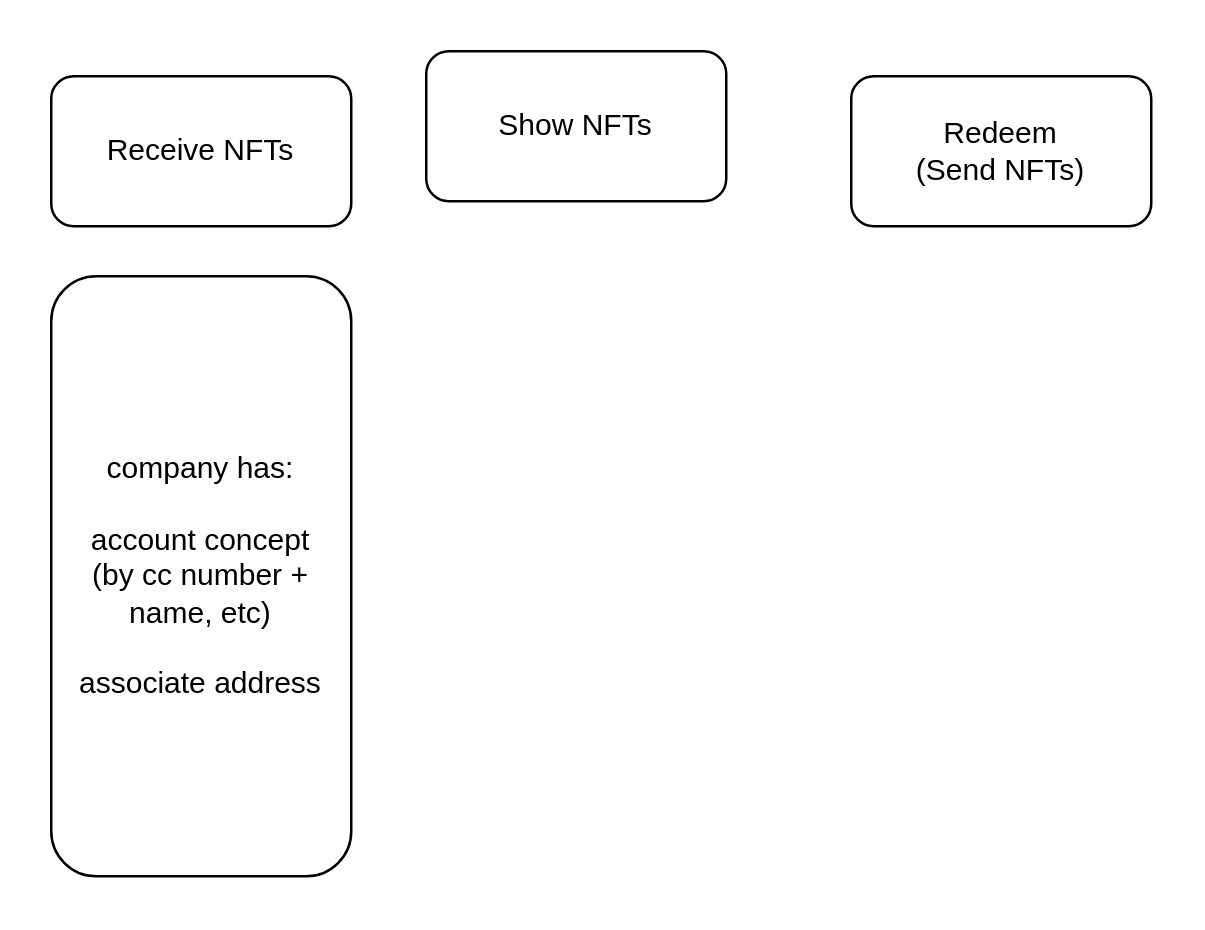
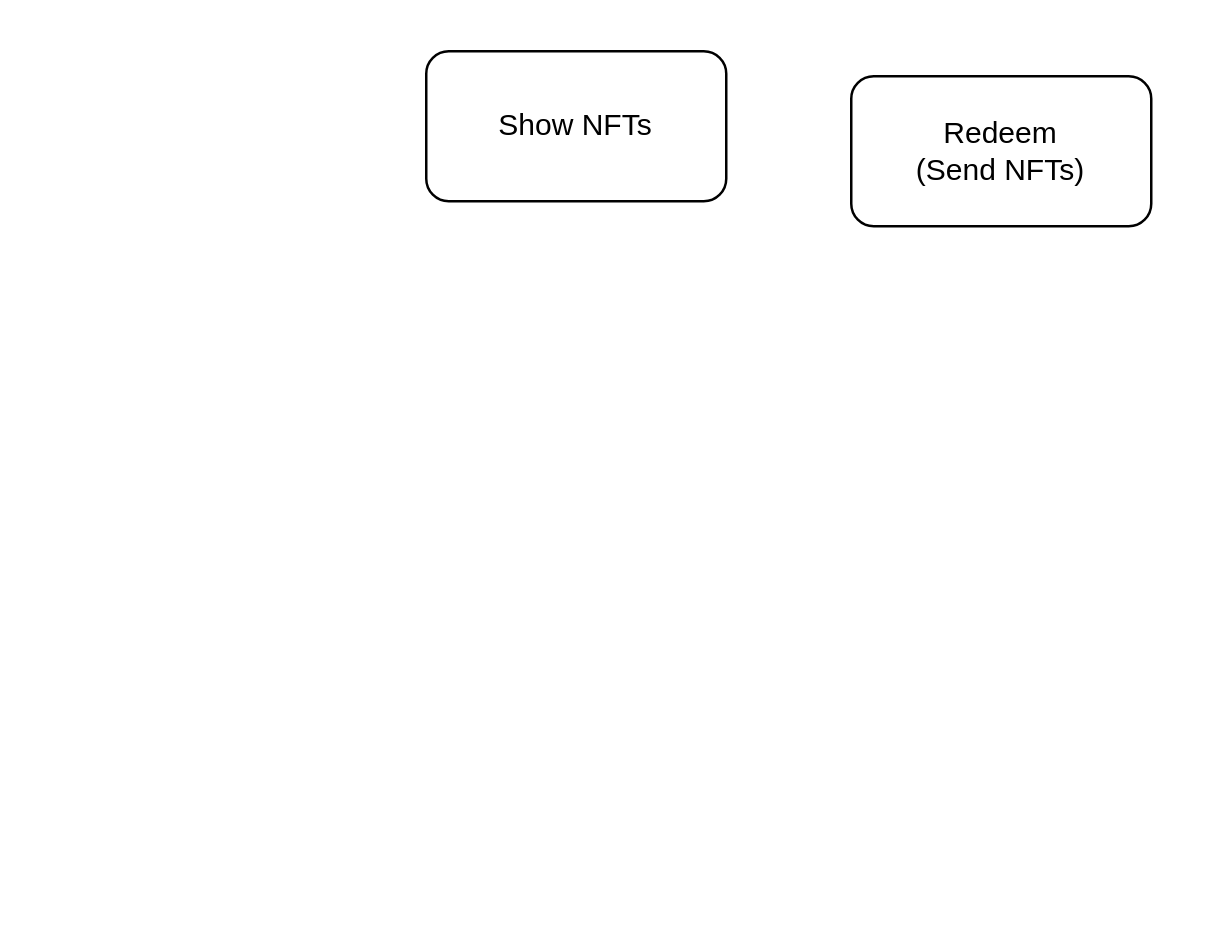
node "Receive NFTs": removed
node "company has: account concept (by cc number + name, etc) associate address": removed
